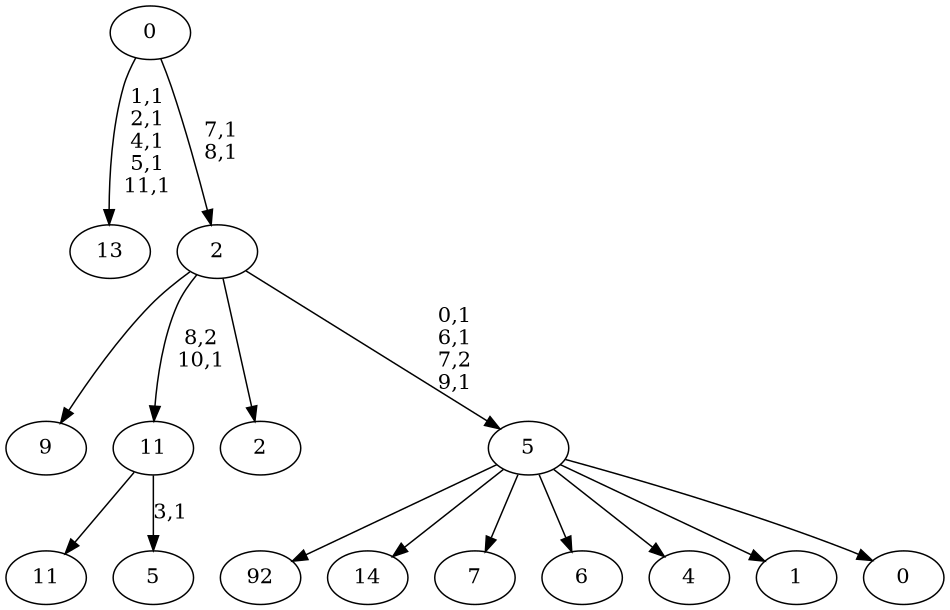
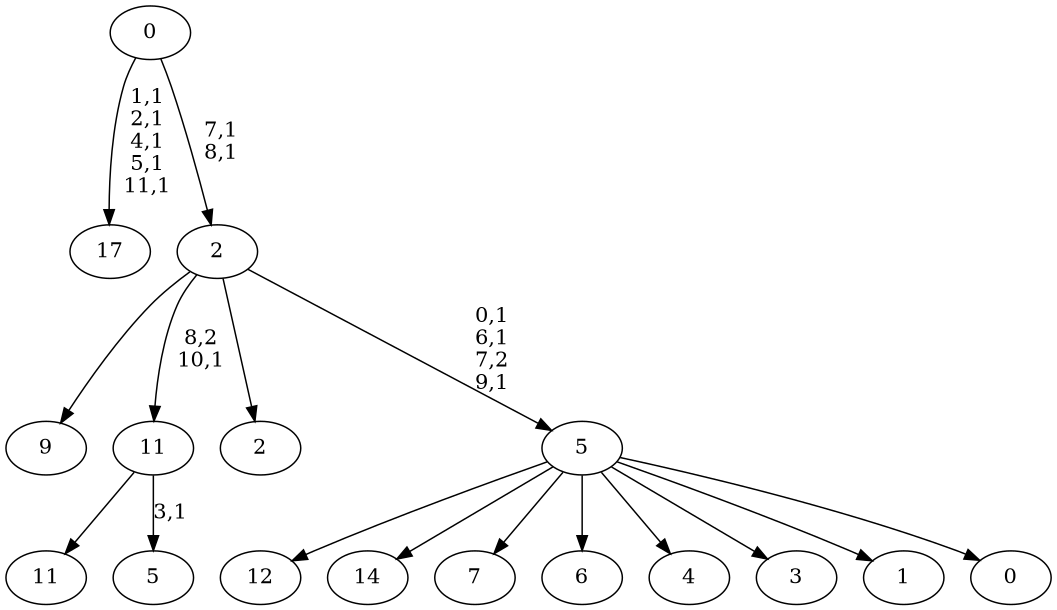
node "13": label "13" -> "17"
node "92": label "92" -> "12"
node "3": added
